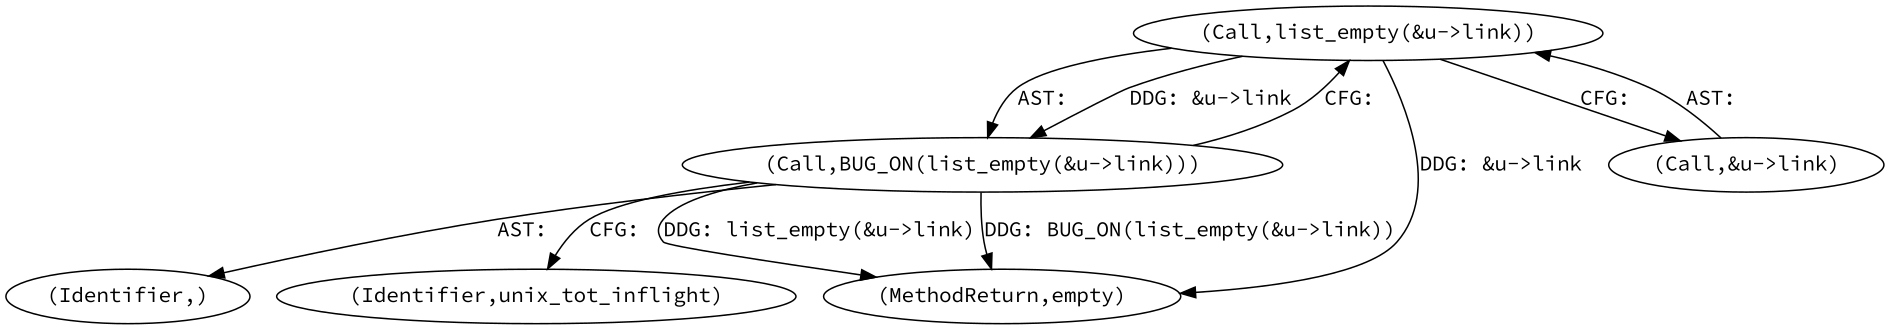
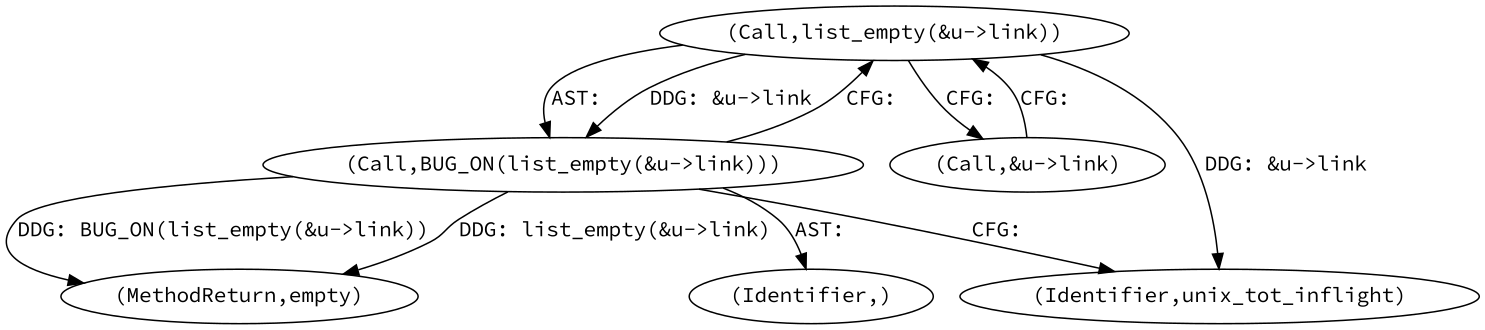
edge "(Call,&u->link)" -> "(Call,list_empty(&u->link))": label "AST: " -> "CFG: "
edge "(Call,list_empty(&u->link))" -> "(MethodReturn,empty)": now "(Call,list_empty(&u->link))" -> "(Identifier,unix_tot_inflight)"
